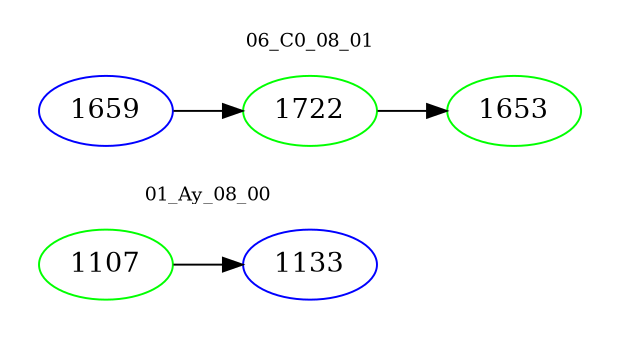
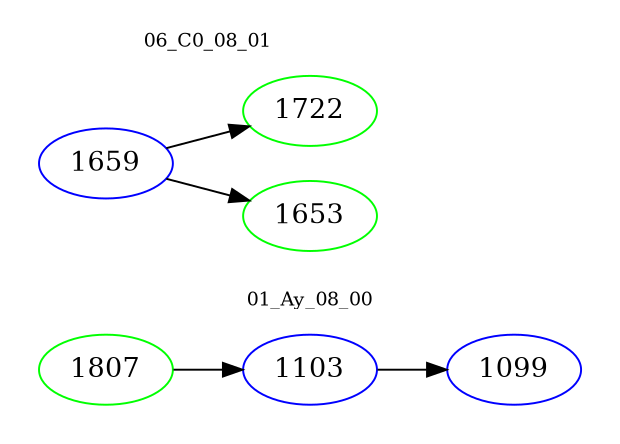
edge "1722" -> "1653": now "1659" -> "1653"
node "1107": label "1107" -> "1807"
node "1133": label "1133" -> "1103"
node "1099": added
